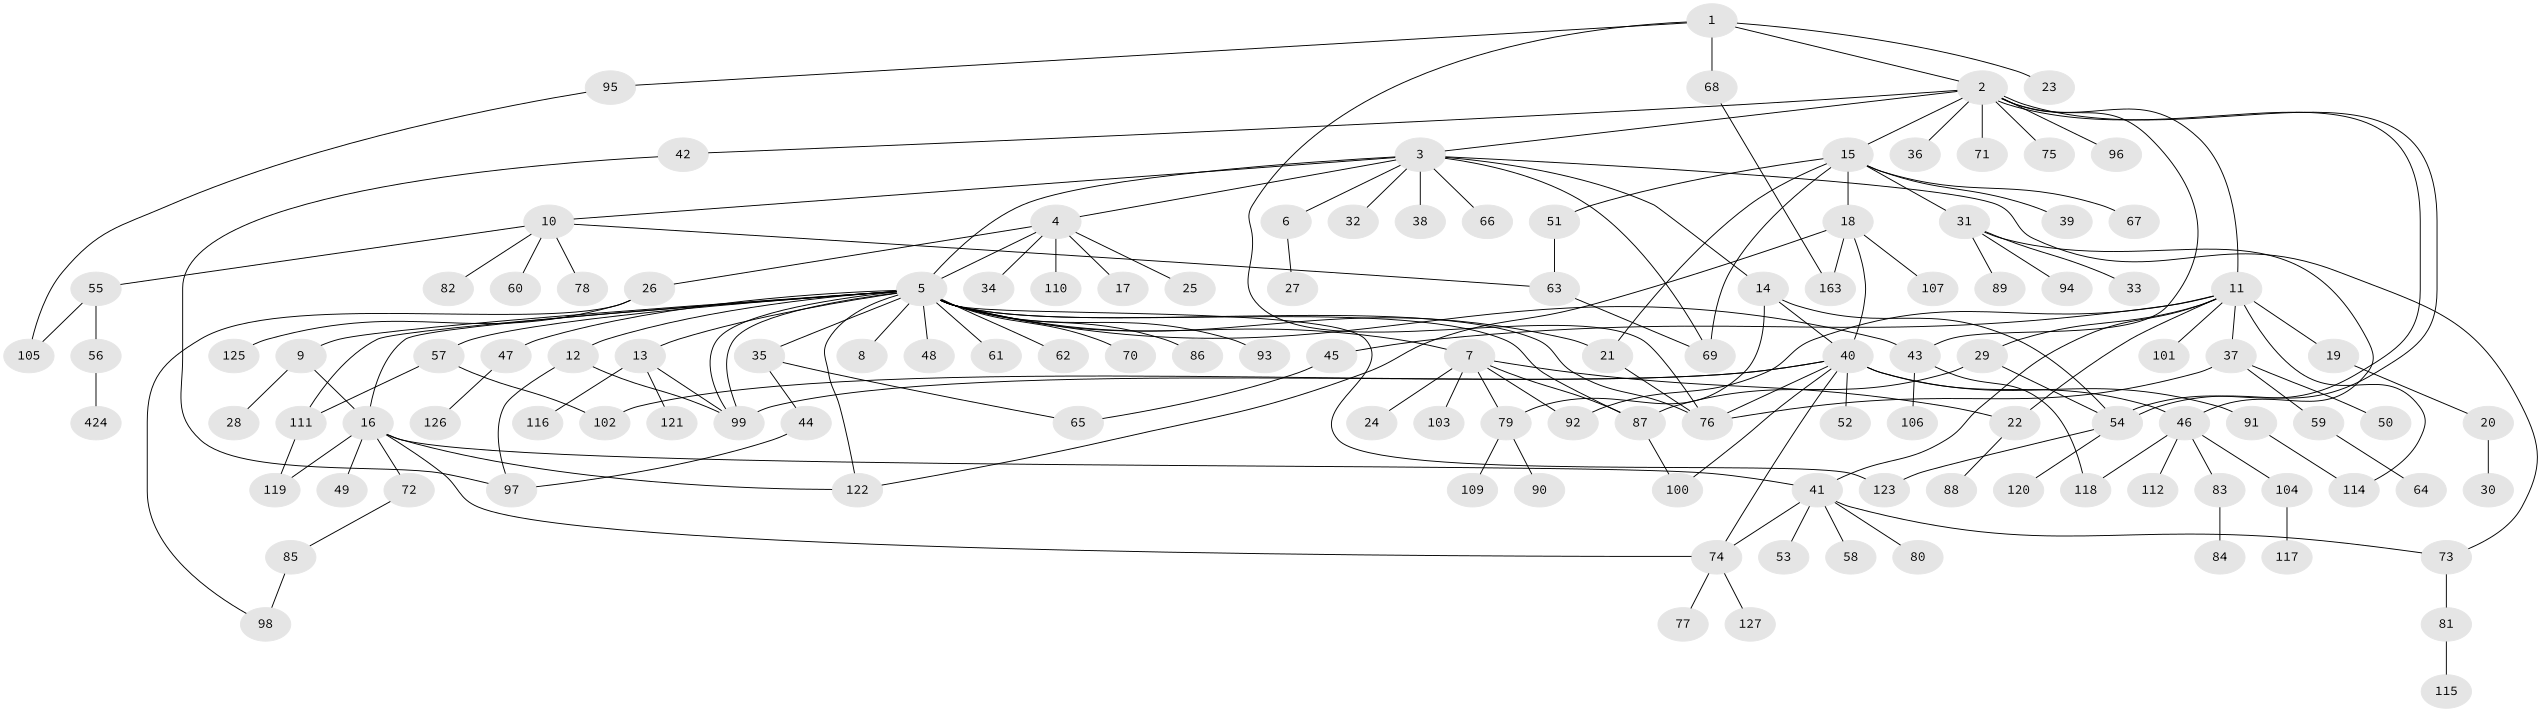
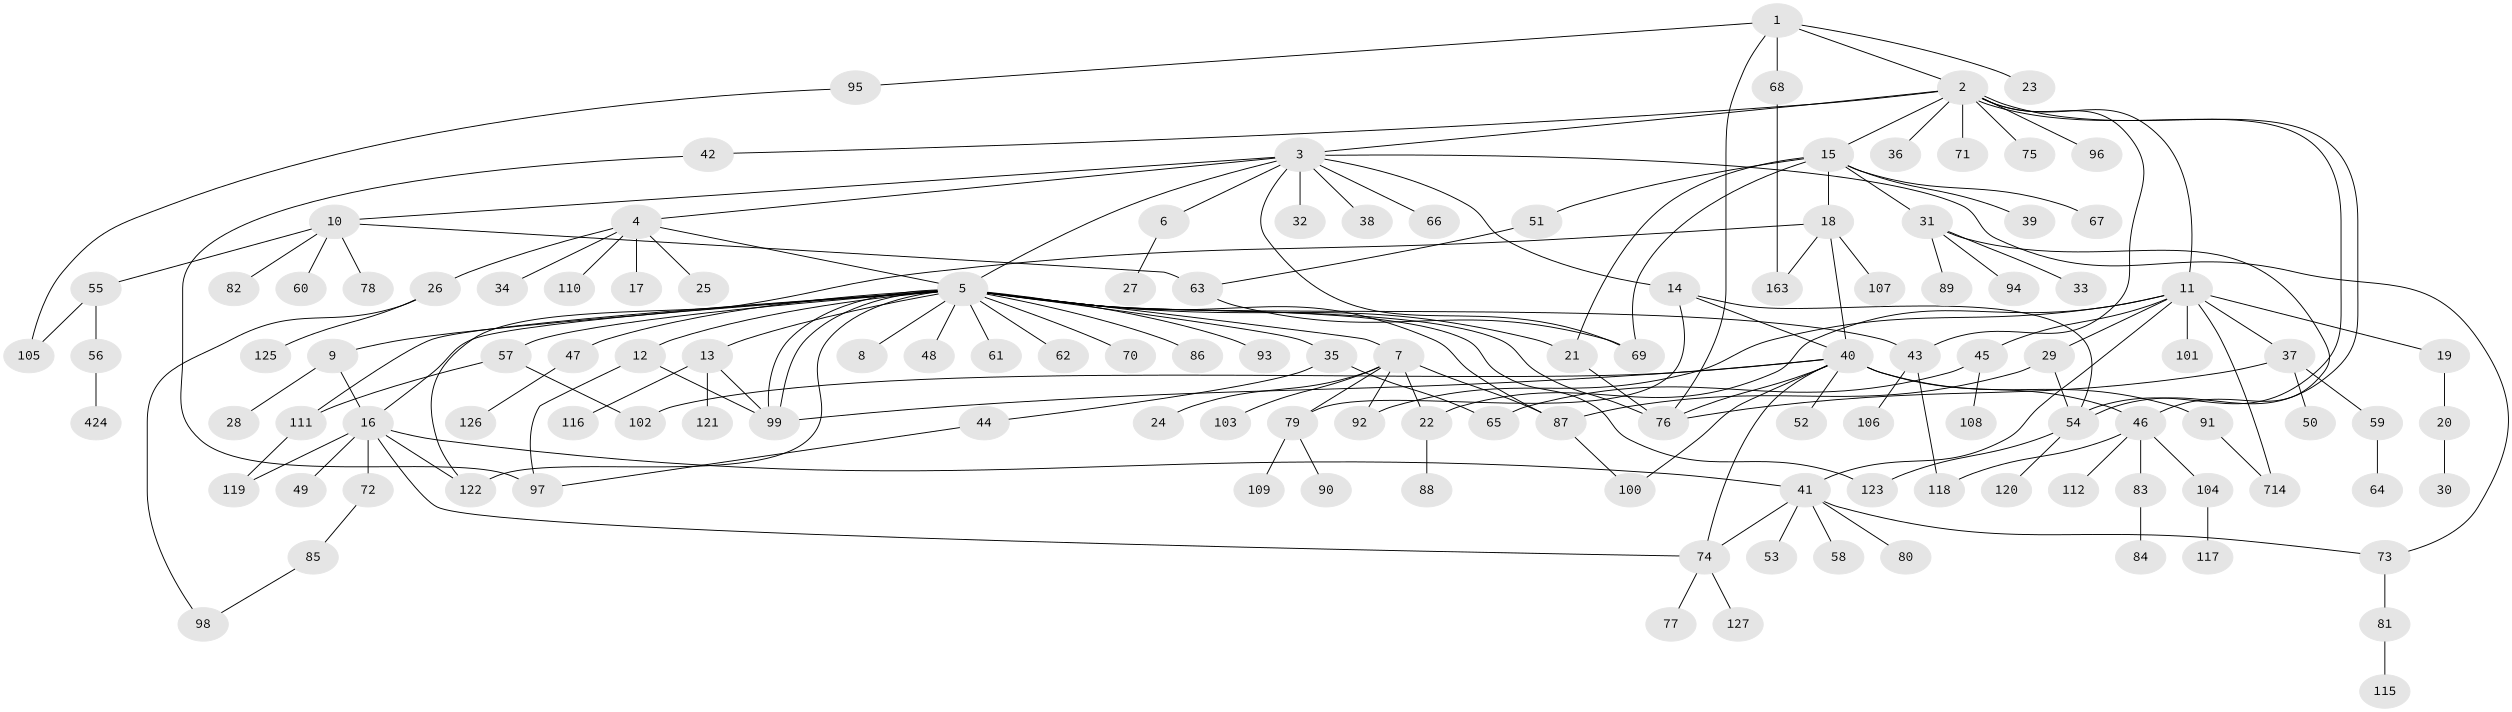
node "108": added
node "114": label "114" -> "714"
